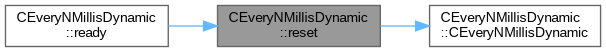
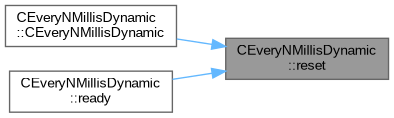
edge "CEveryNMillisDynamic ::reset" -> "CEveryNMillisDynamic ::CEveryNMillisDynamic": reversed
